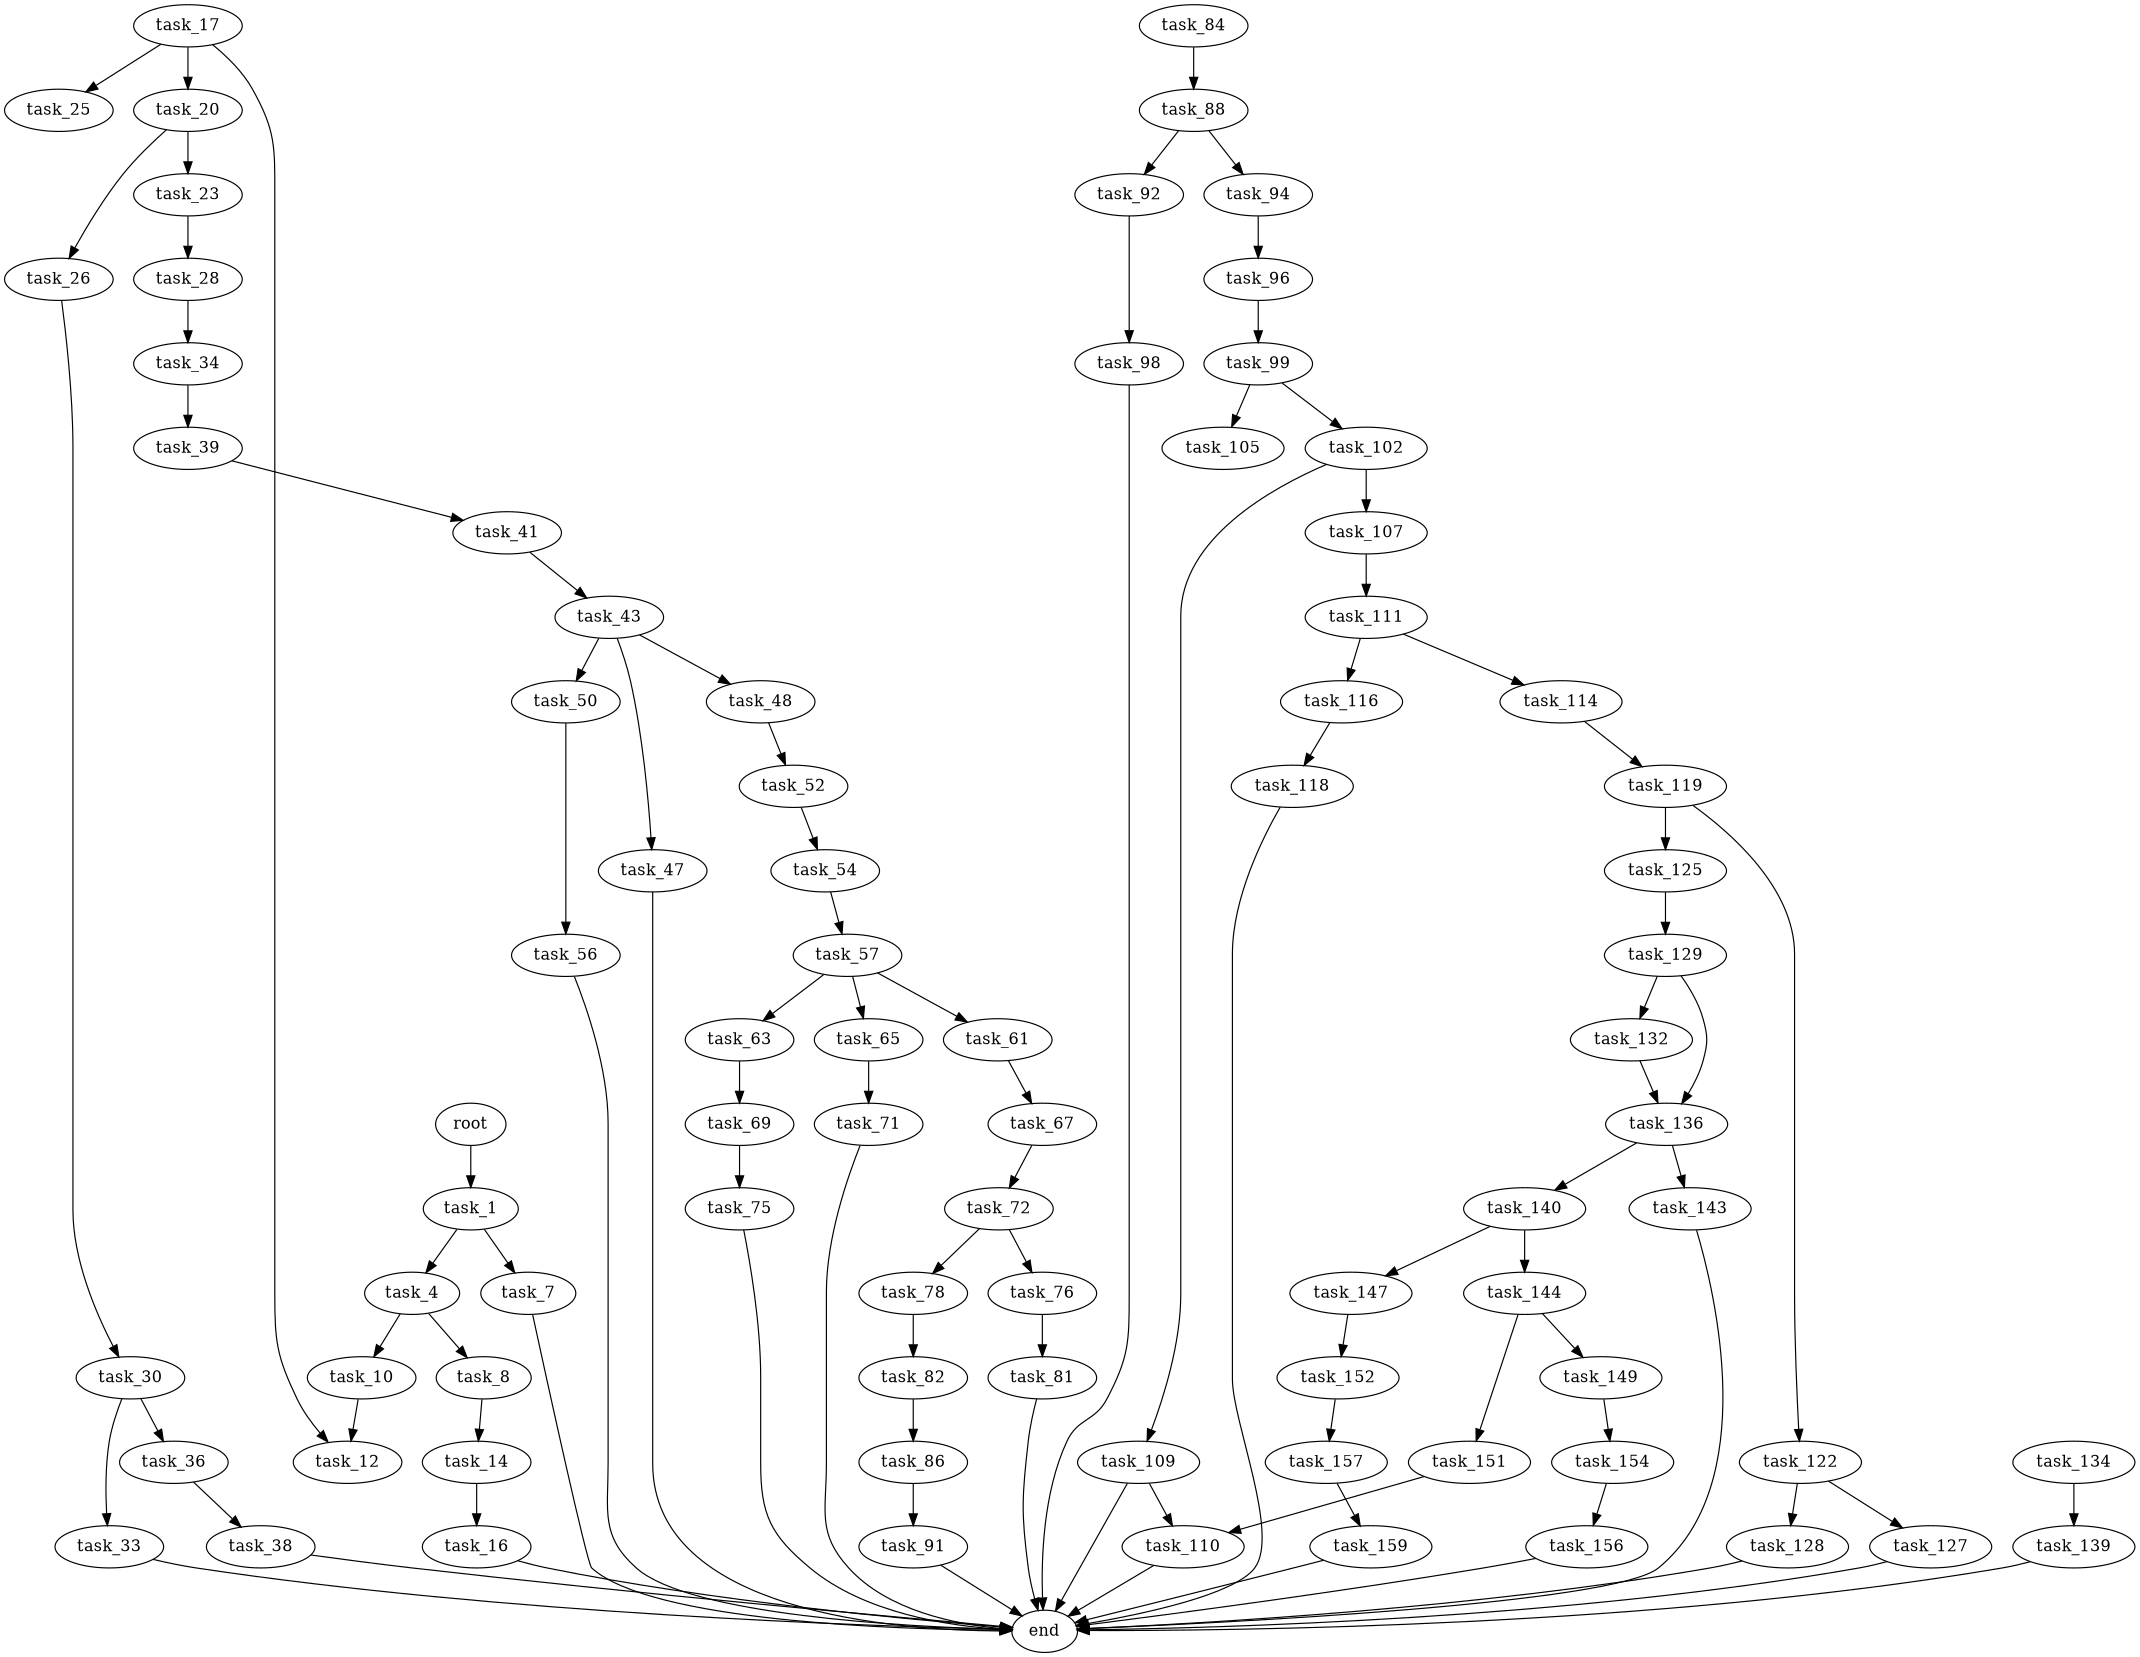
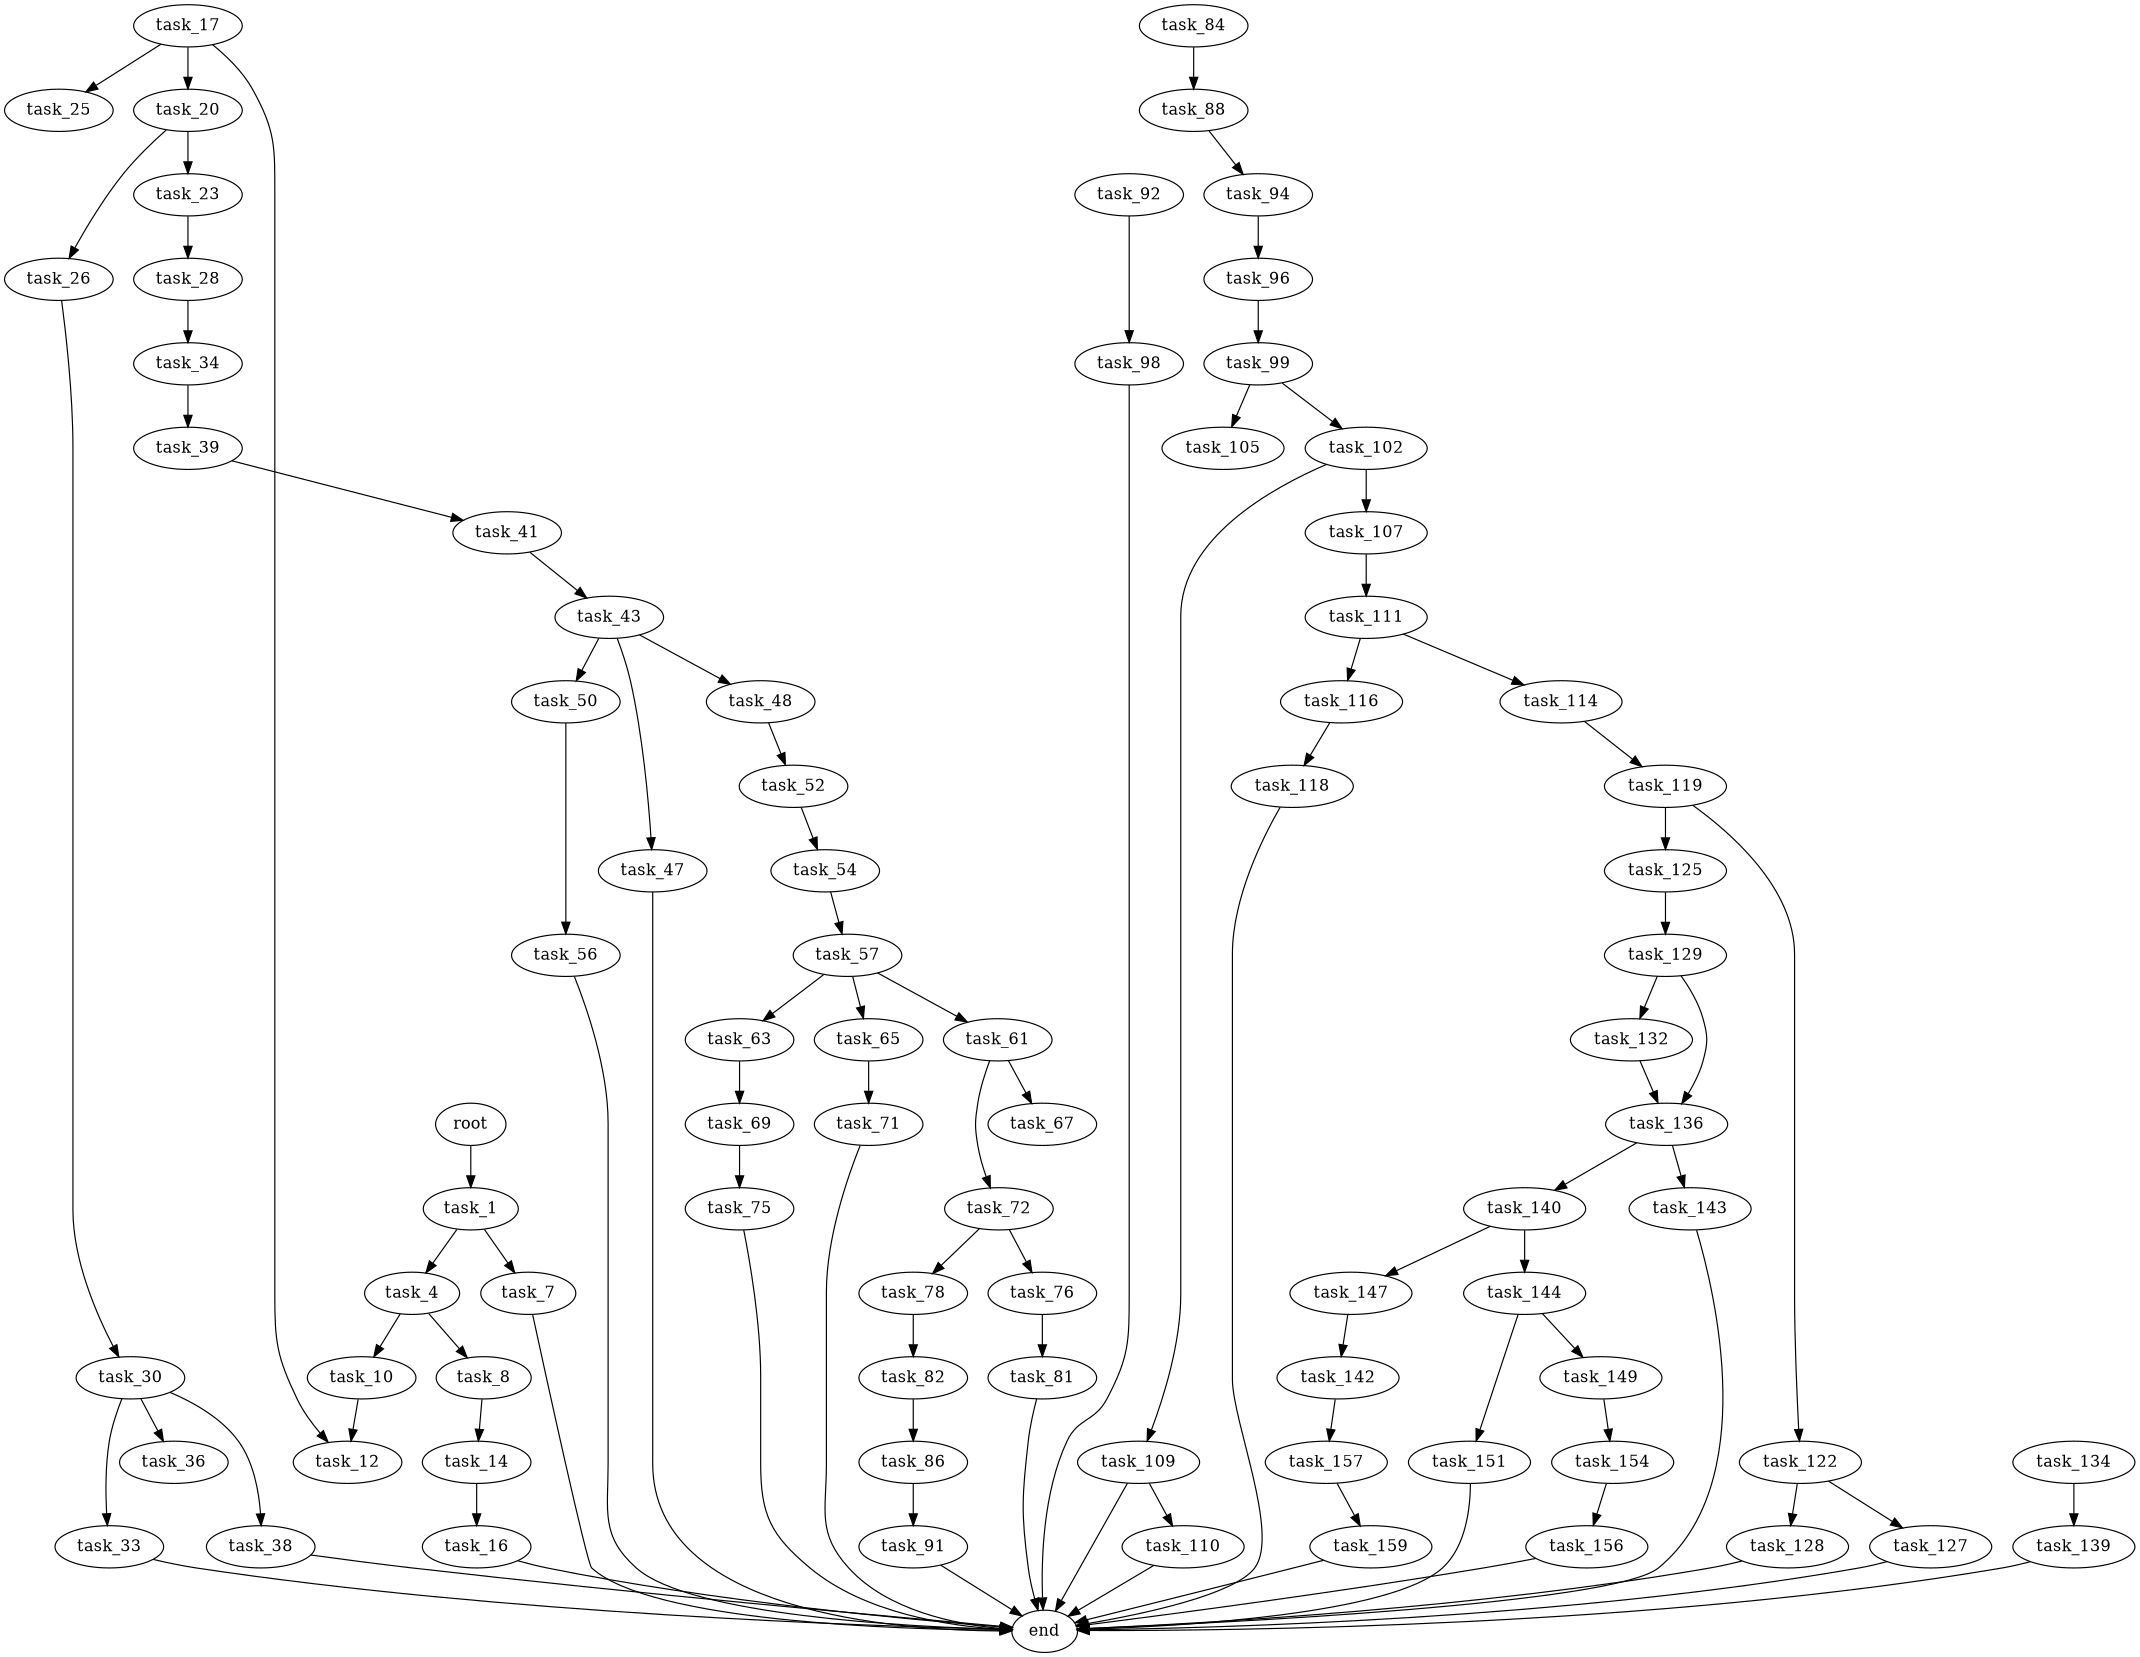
edge "task_88" -> "task_92": removed
edge "task_67" -> "task_72": now "task_61" -> "task_72"
node "task_152": label "task_152" -> "task_142"
edge "task_36" -> "task_38": now "task_30" -> "task_38"
edge "task_151" -> "task_110": now "task_151" -> "end"
